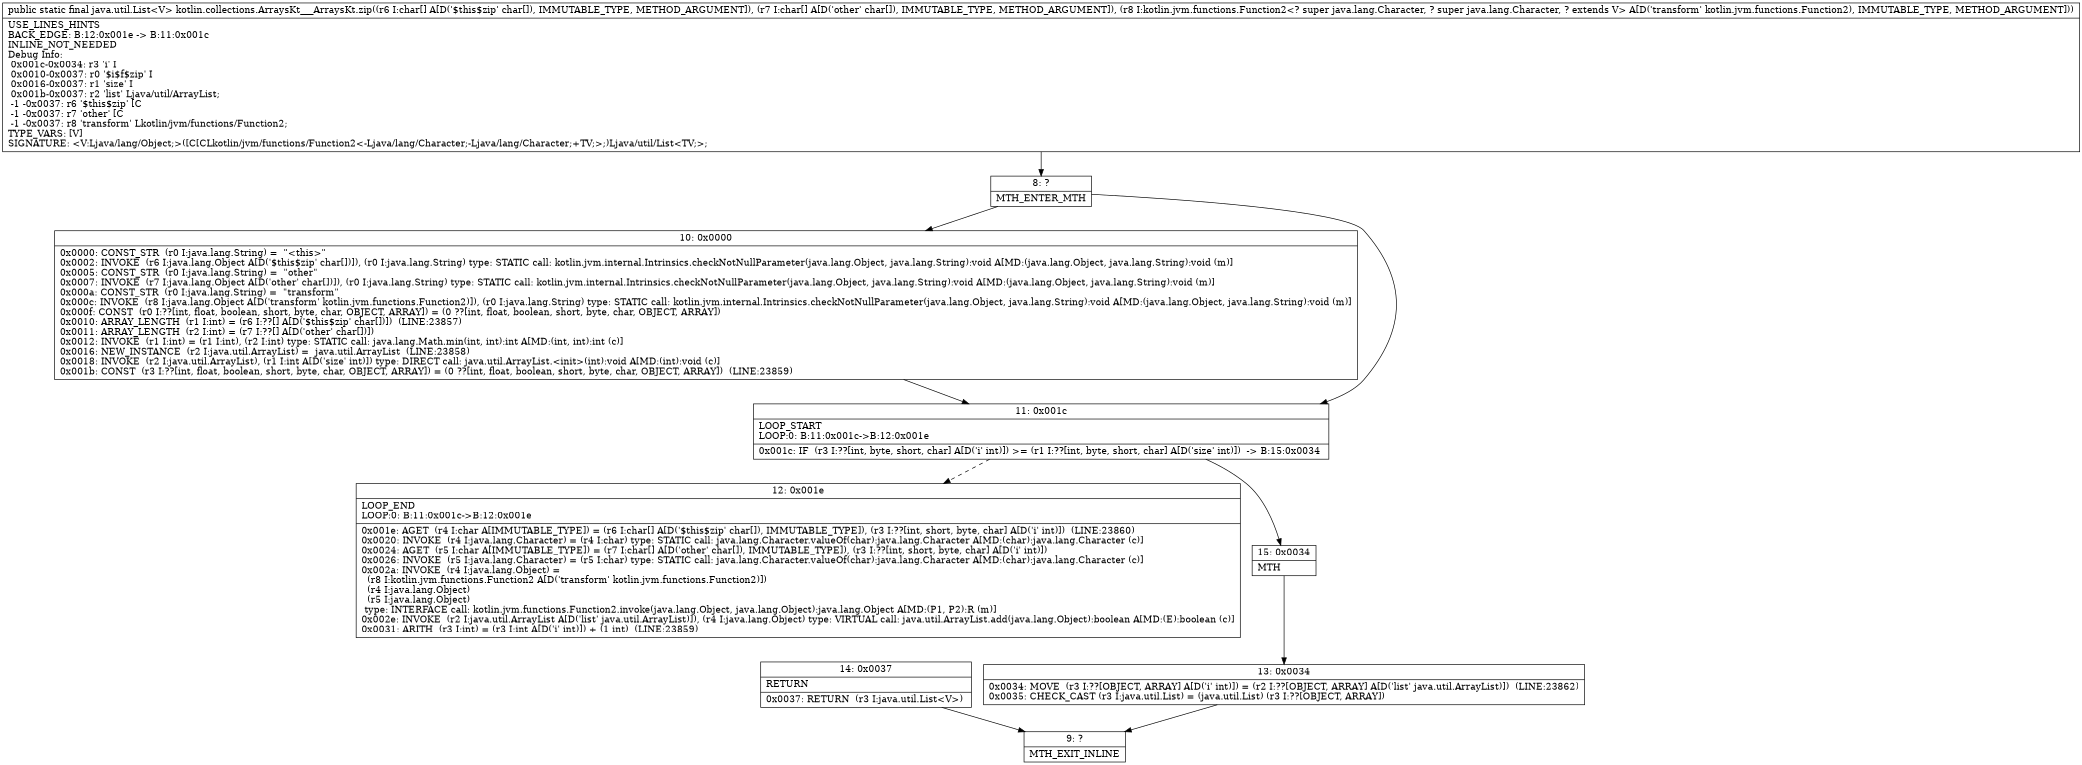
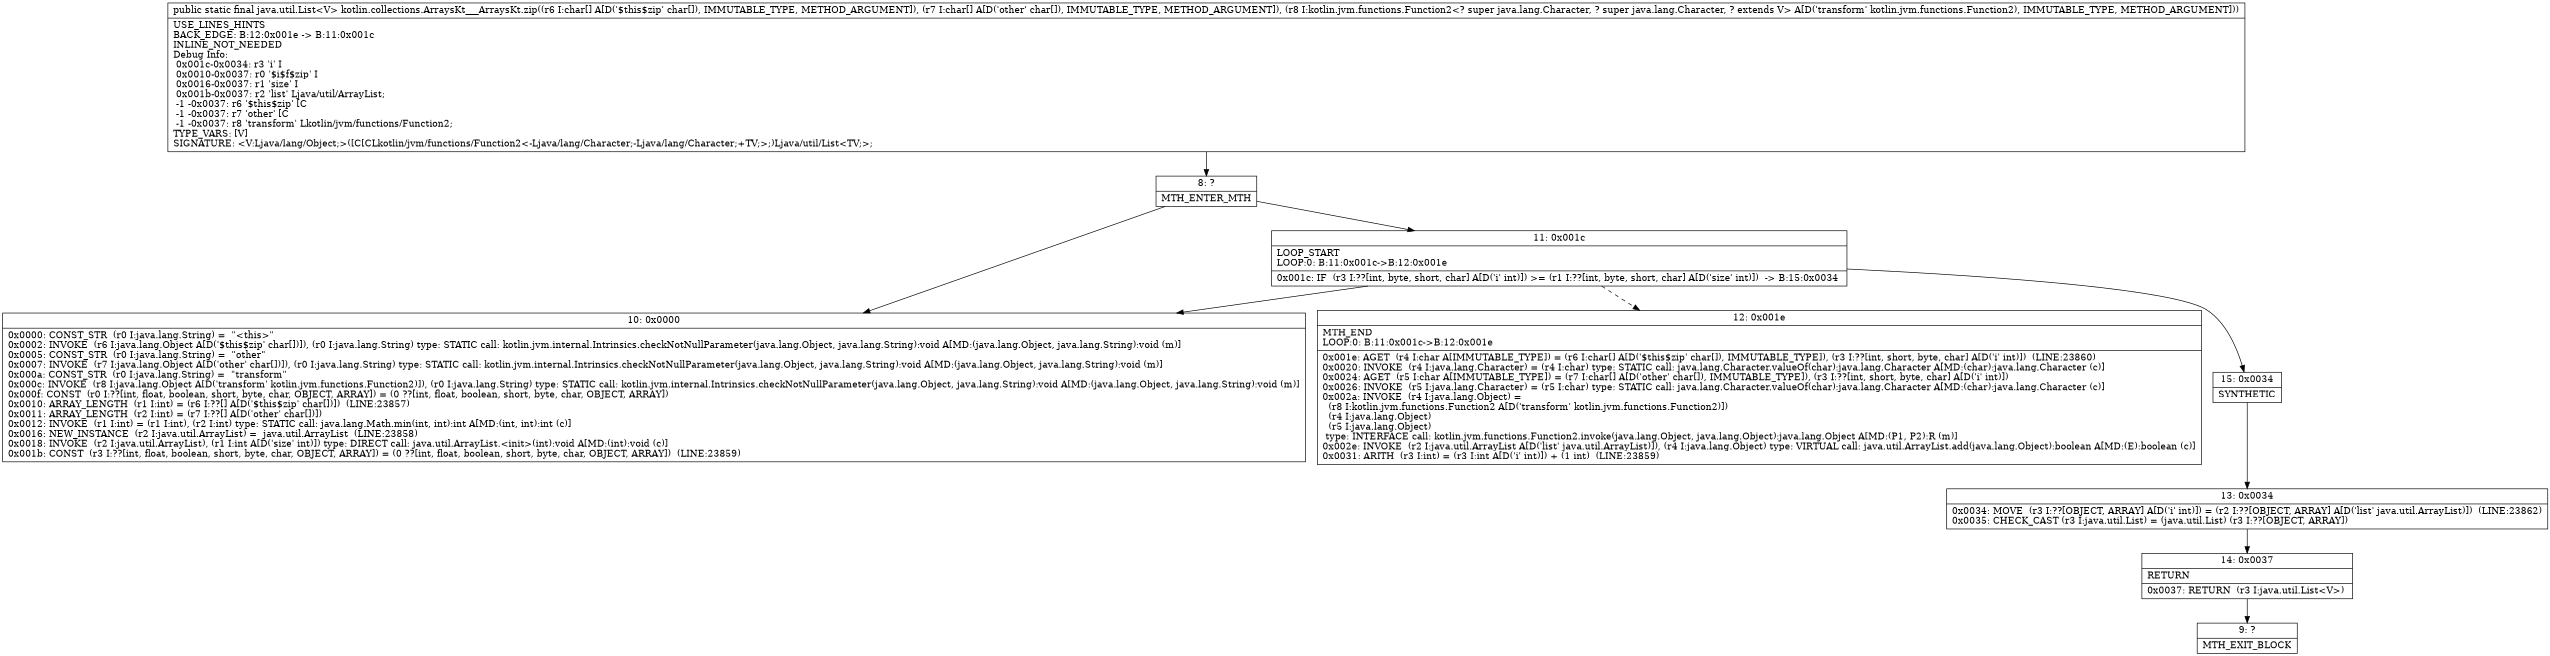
edge "10: 0x0000" -> "11: 0x001c": reversed
node "12: 0x001e": text "LOOP_END" -> "MTH_END"
node "15: 0x0034": text "MTH" -> "SYNTHETIC"
edge "13: 0x0034" -> "9: ?": now "13: 0x0034" -> "14: 0x0037"
node "9: ?": text "MTH_EXIT_INLINE" -> "MTH_EXIT_BLOCK"
